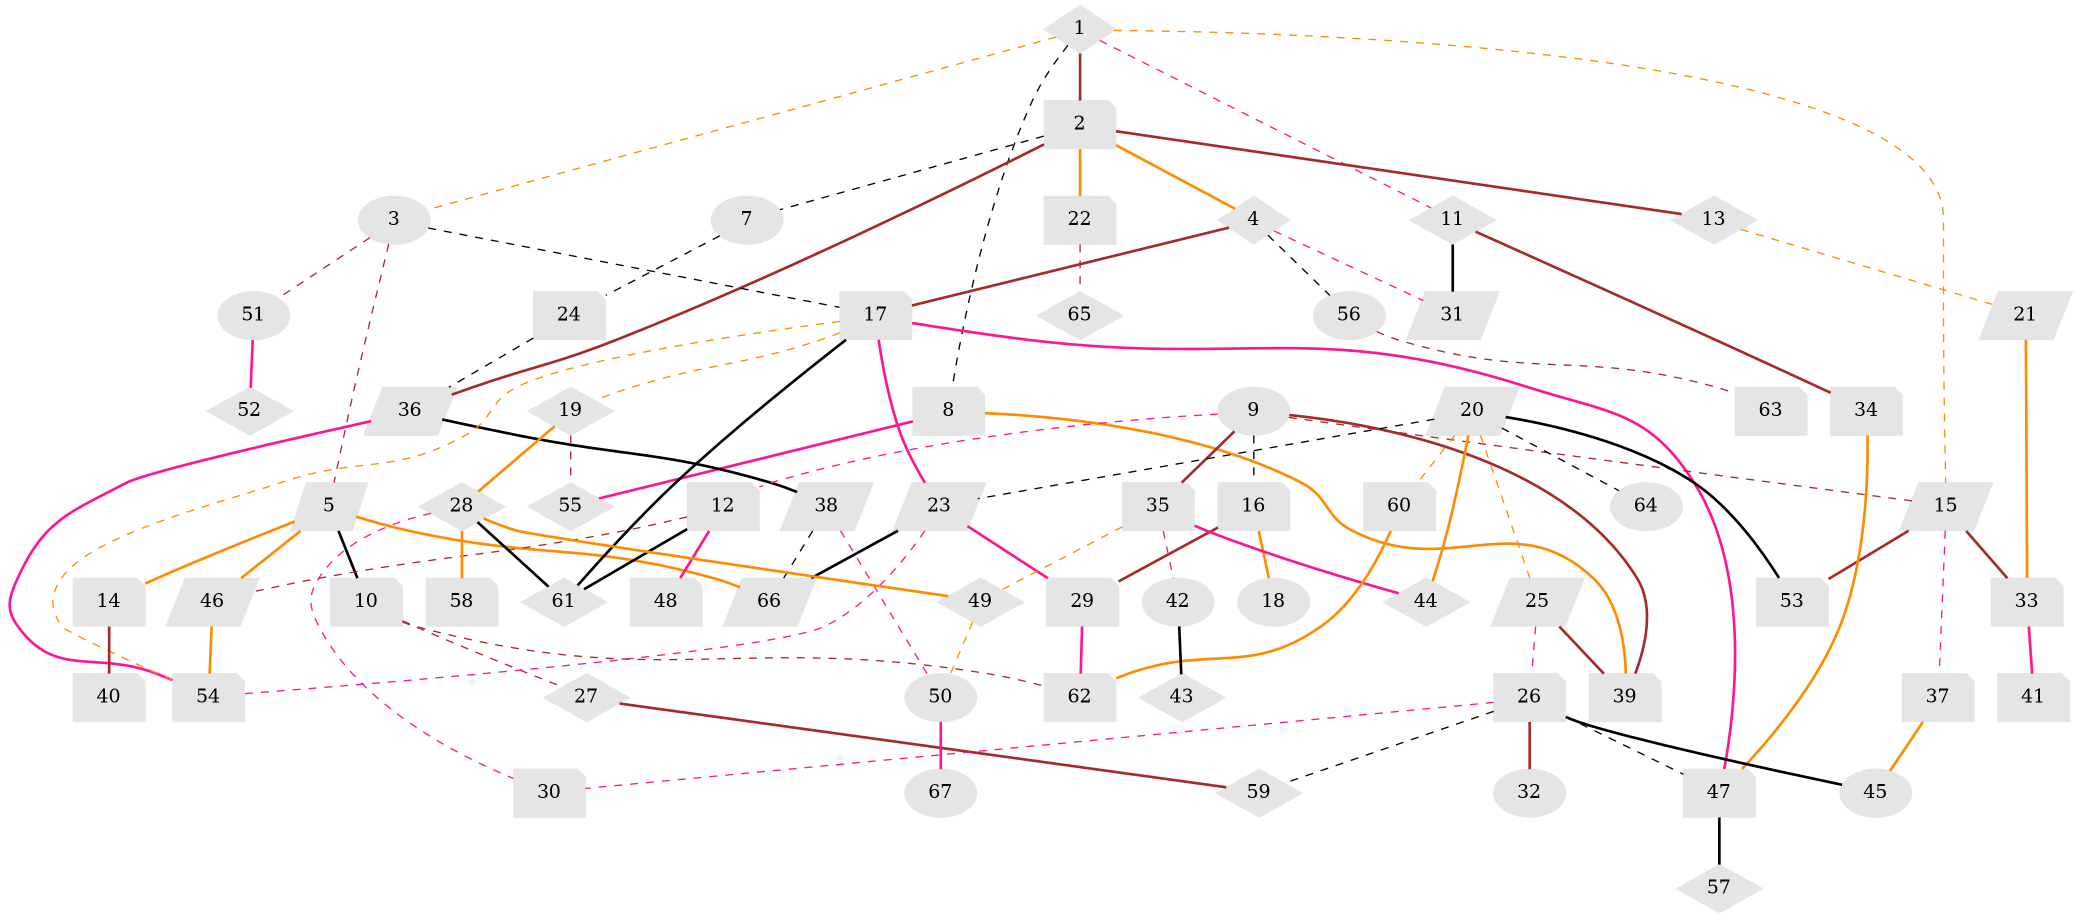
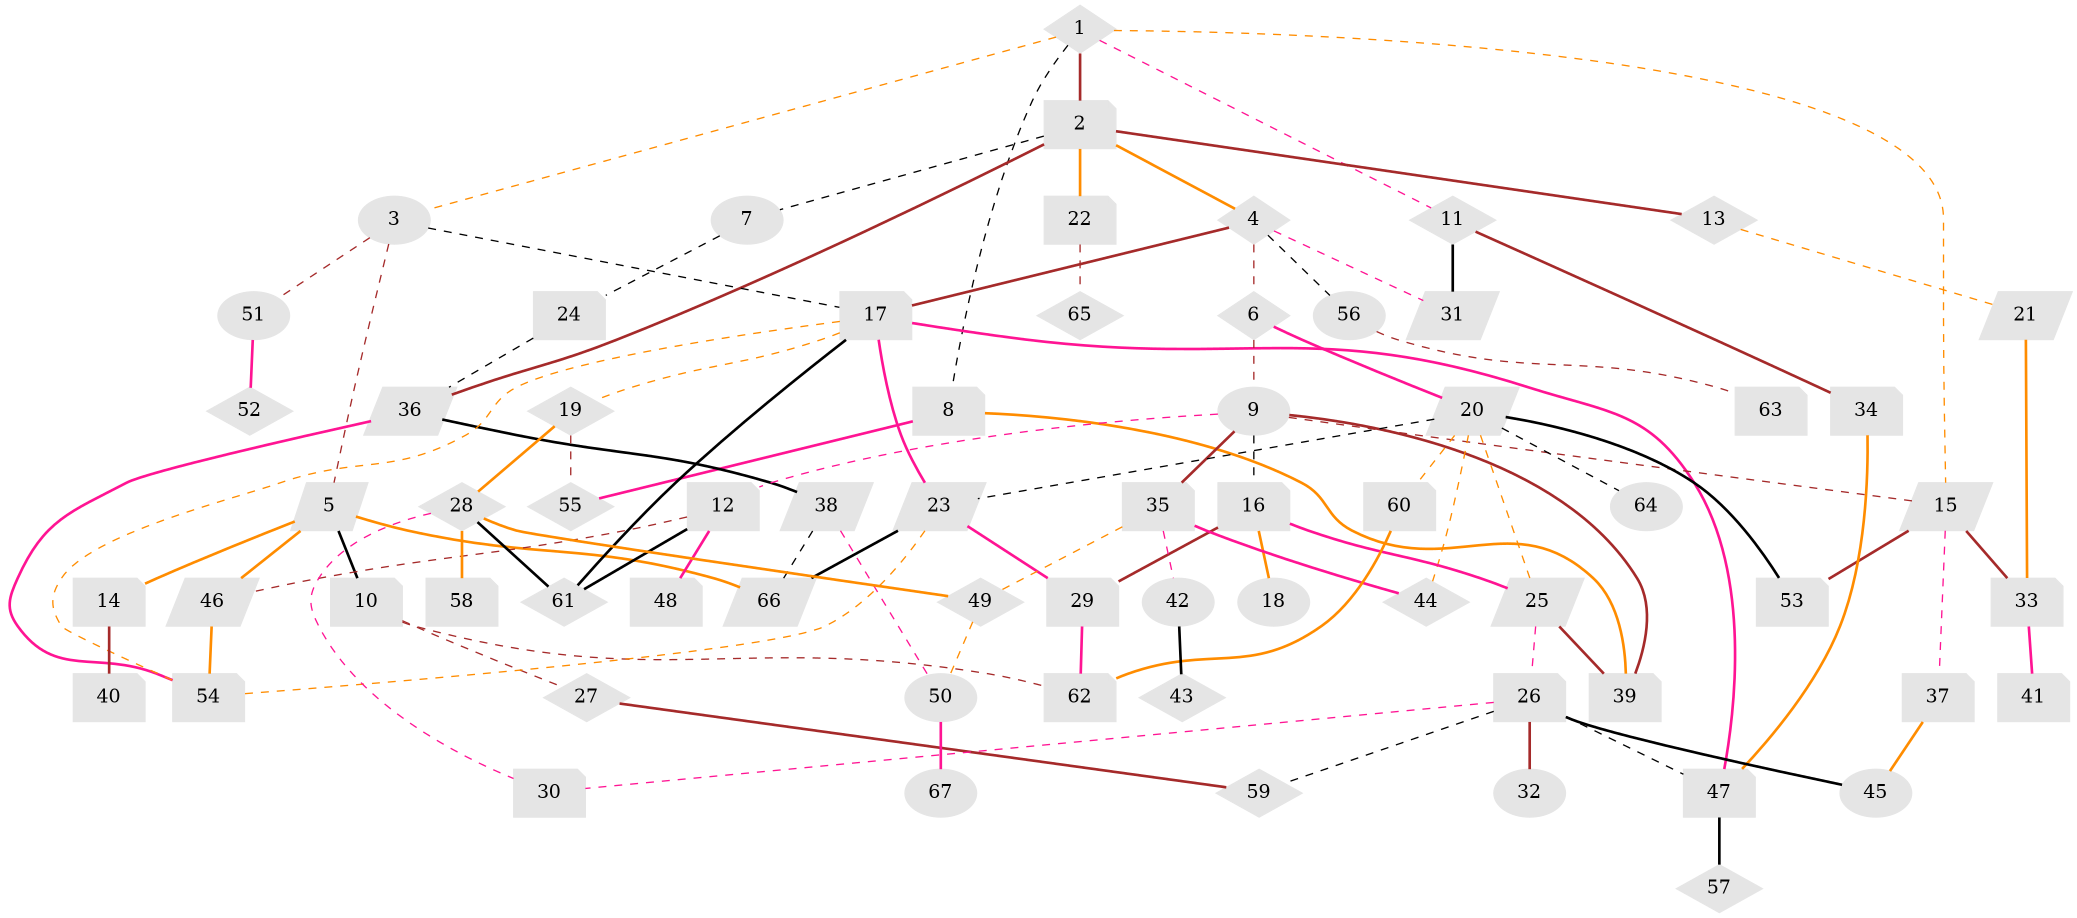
node "6": added
edge "20" -- "44": style bold -> dashed
edge "16" -- "25": added
edge "23" -- "54": color deeppink -> darkorange
